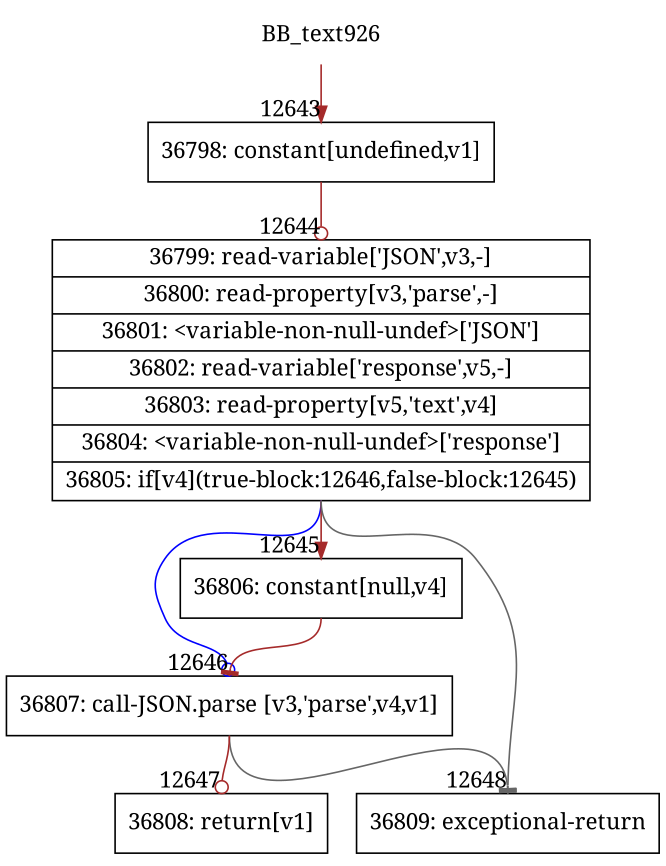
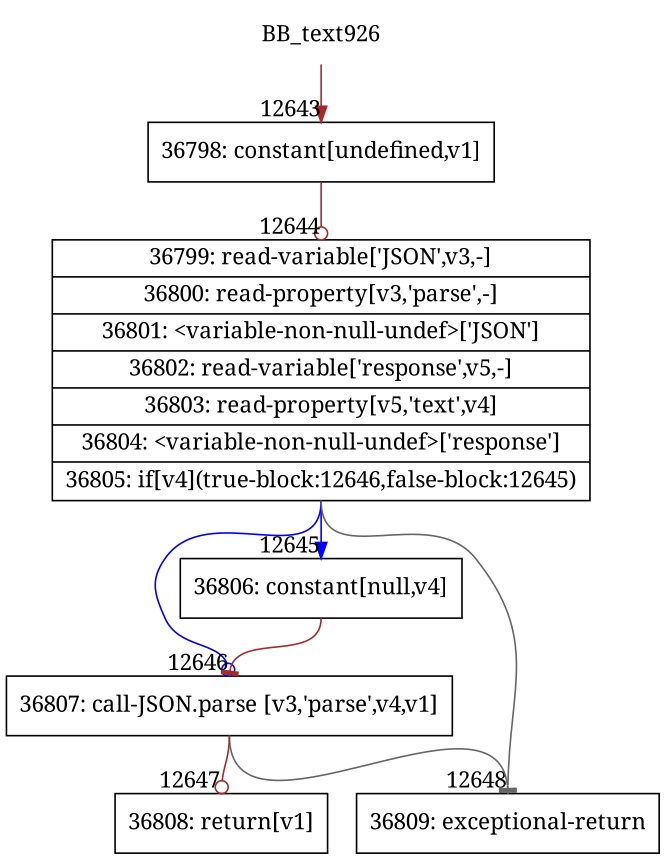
edge "36799: read-variable['JSON',v3,-]" -> "36806: constant[null,v4]": color brown -> blue
